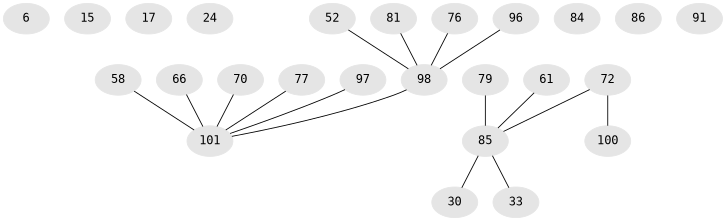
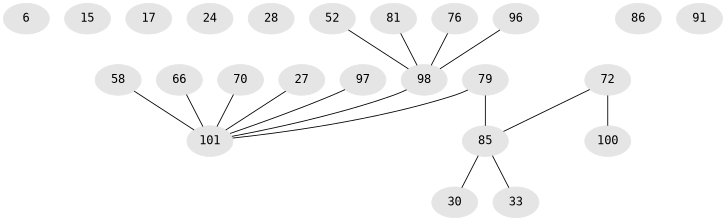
node "28": added
node "84": removed
node "77": label "77" -> "27"
node "61": removed
edge "79" -- "101": added
